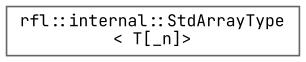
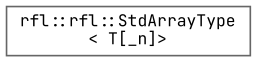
node "rfl::internal::StdArrayType < T[_n]>": label "rfl::internal::StdArrayType < T[_n]>" -> "rfl::rfl::StdArrayType < T[_n]>"
